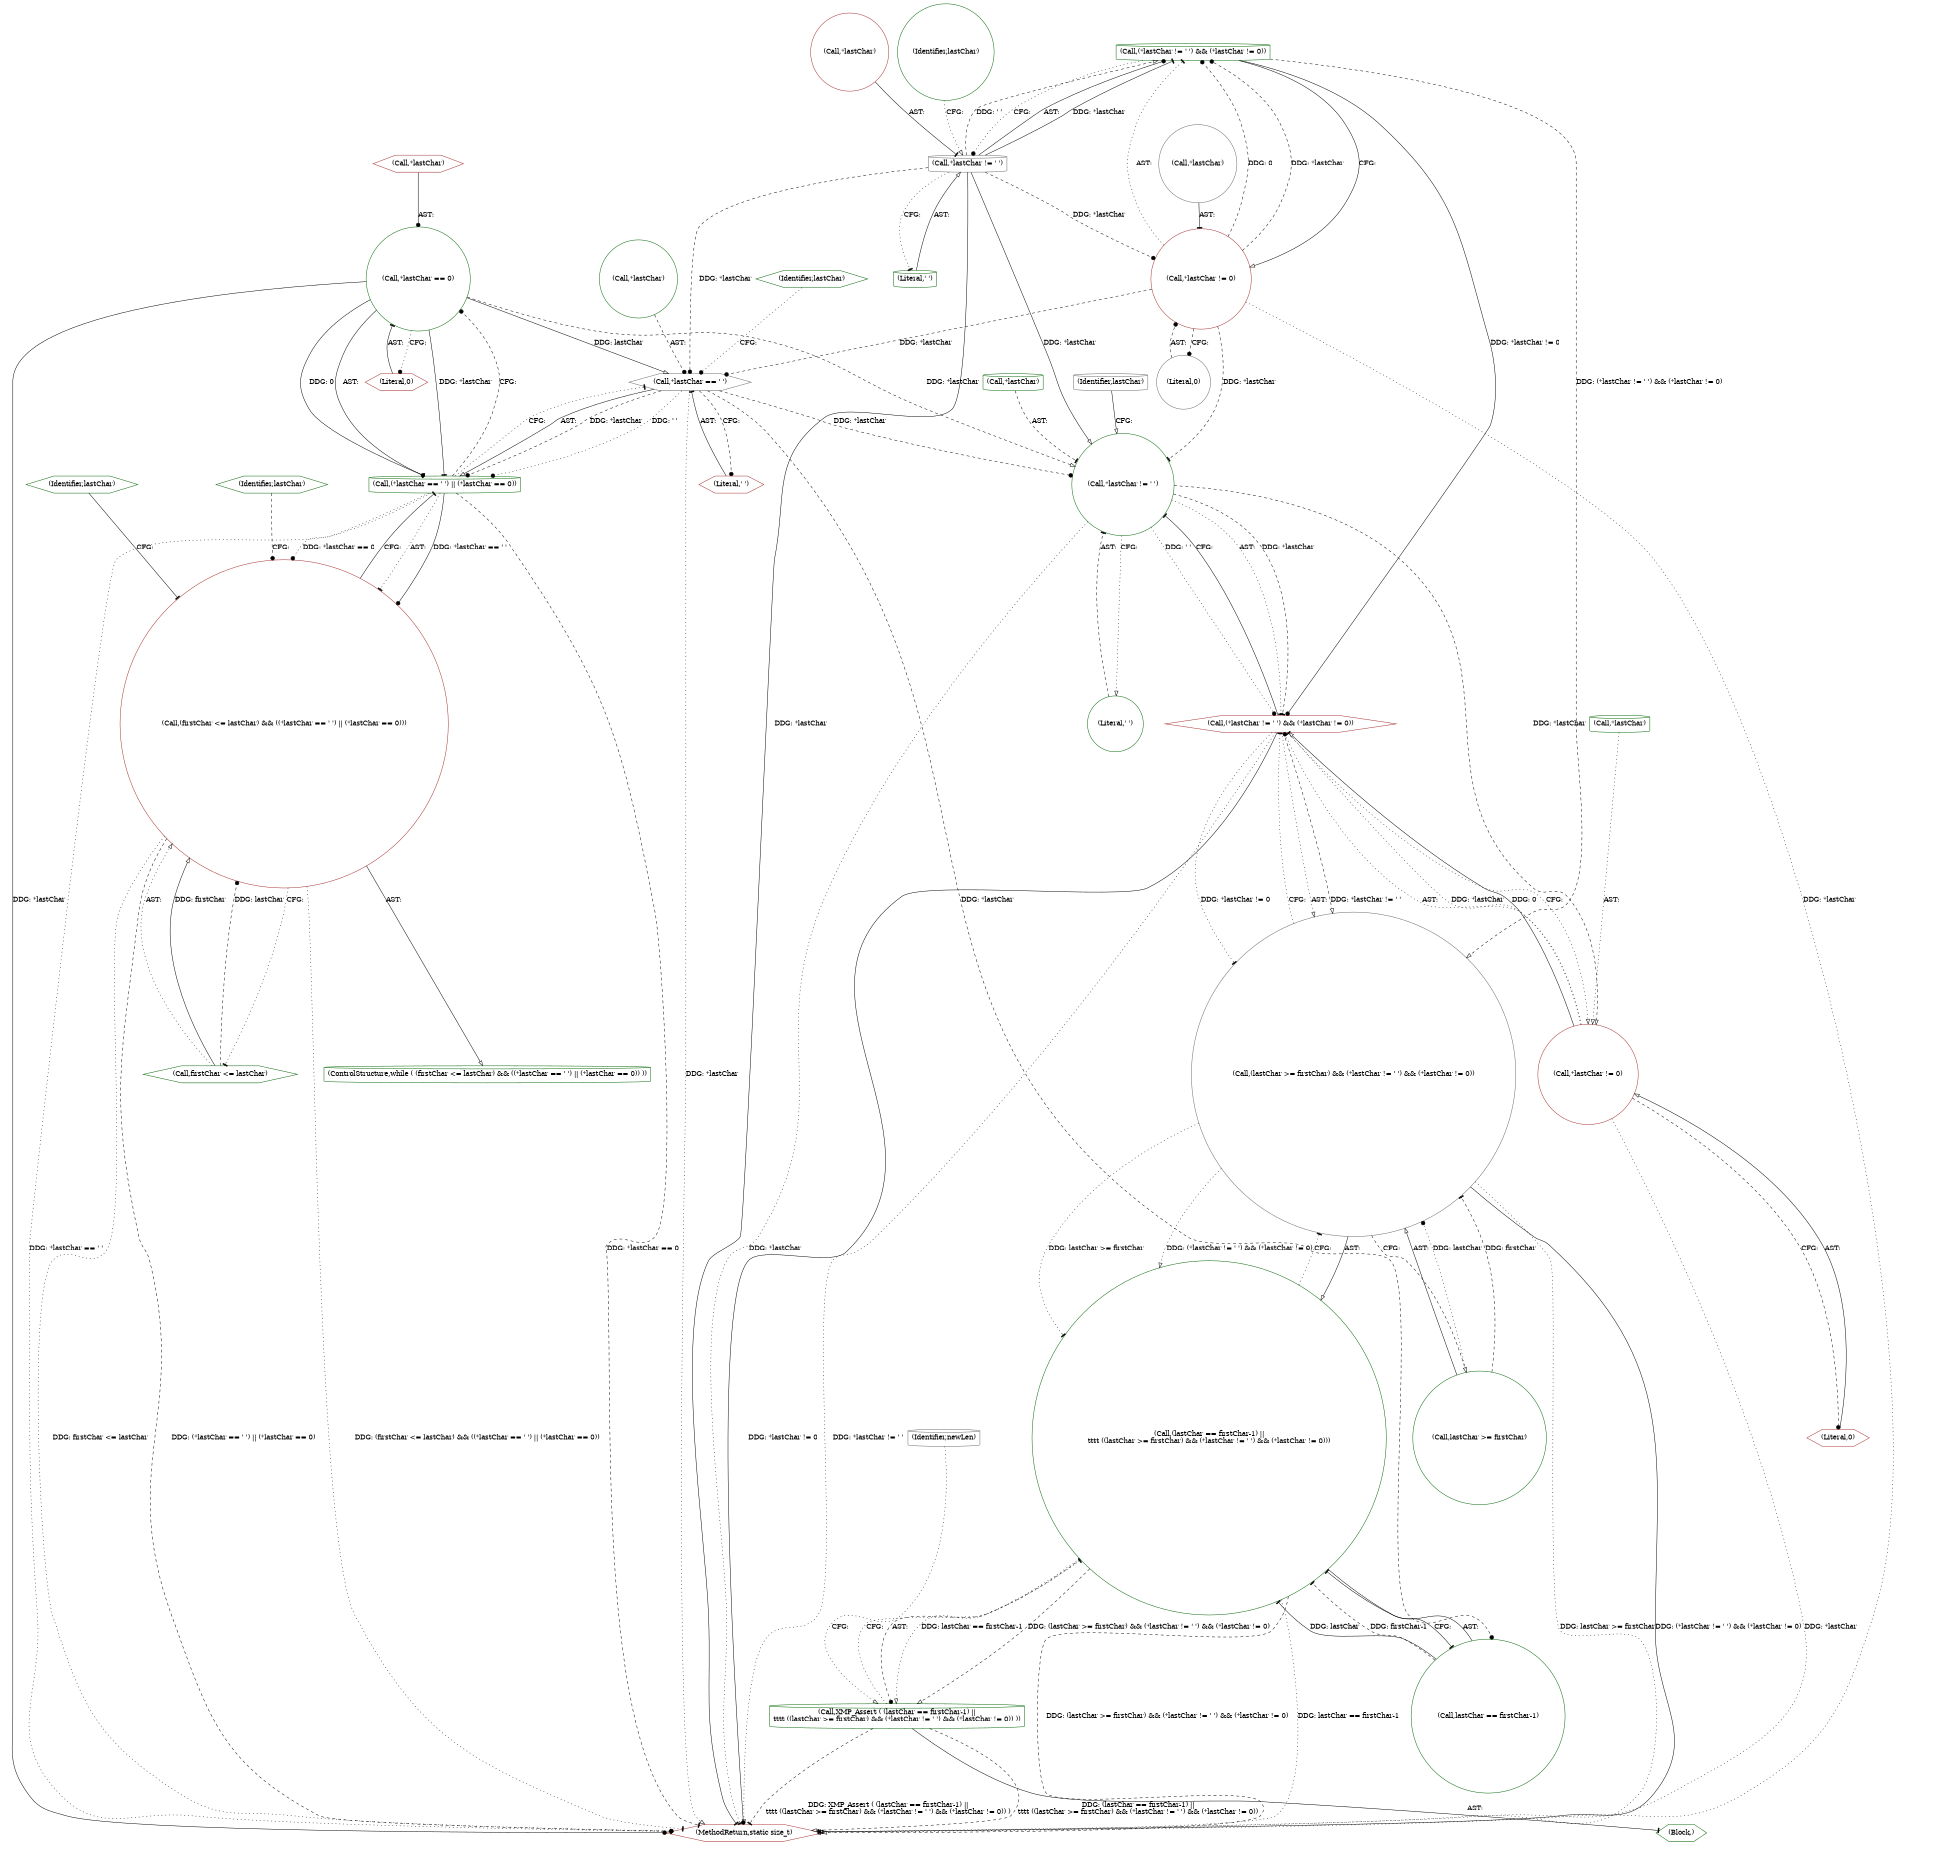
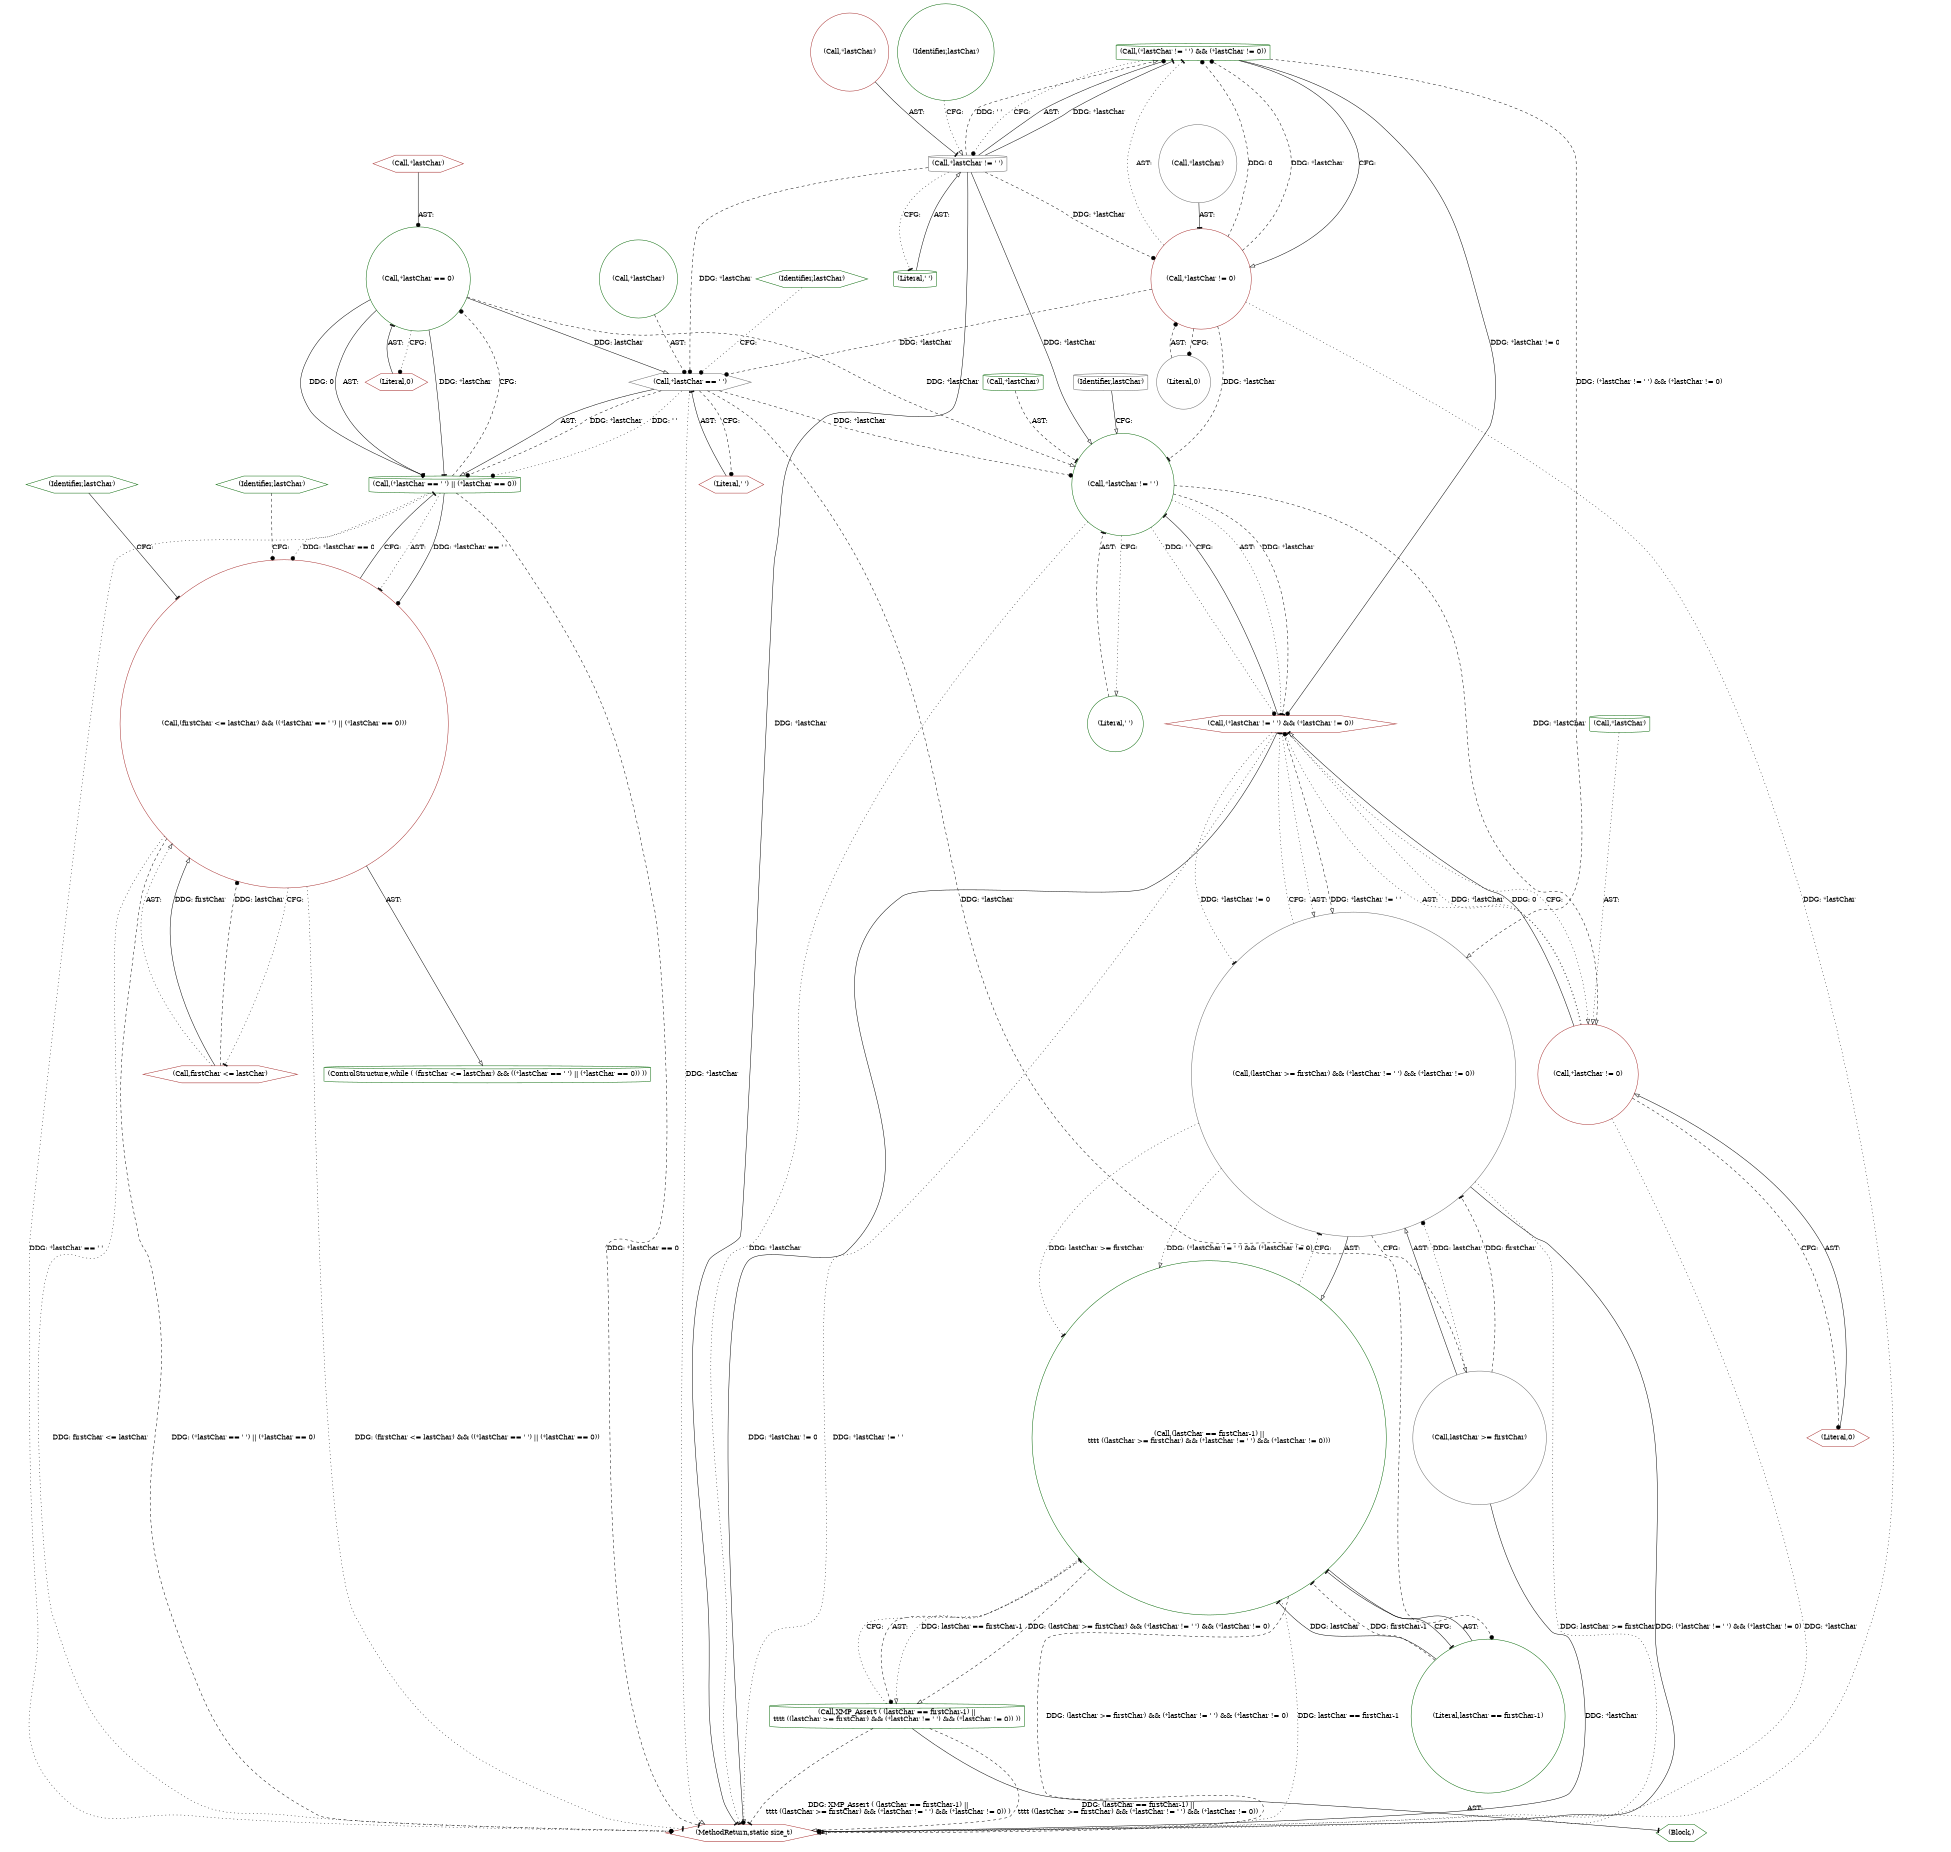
edge "(Call,(*lastChar == ' ') || (*lastChar == 0))" -> "(Call,*lastChar == ' ')": removed, label "CFG:"
node "(Call,firstChar <= lastChar)": color darkgreen -> brown
edge "(Call,*lastChar == 0)" -> "(MethodReturn,static size_t)": now "(Call,lastChar >= firstChar)" -> "(MethodReturn,static size_t)"
node "(Identifier,newLen)": removed
node "(Call,lastChar >= firstChar)": color darkgreen -> gray40
node "(Call,lastChar == firstChar-1)": label "(Call,lastChar == firstChar-1)" -> "(Literal,lastChar == firstChar-1)"
